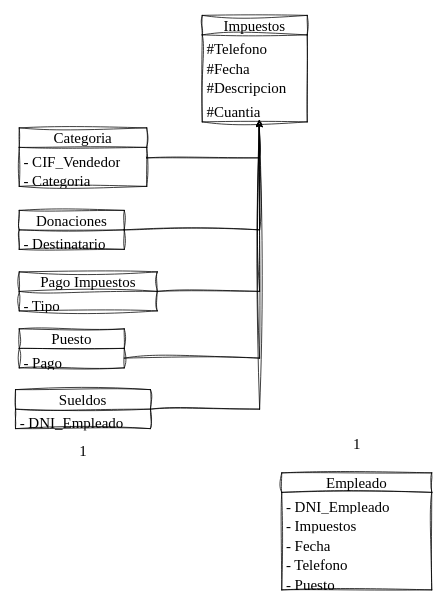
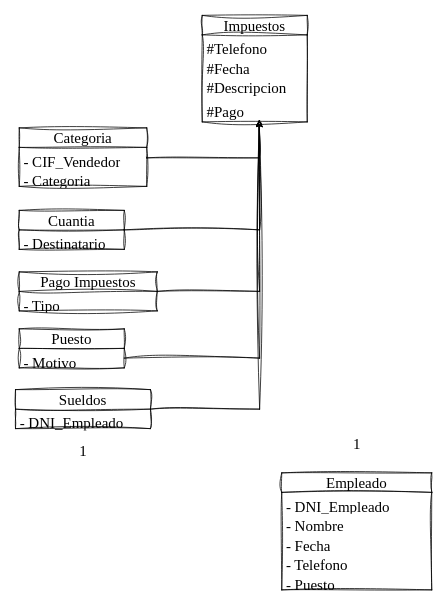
node "#Cuantia": label "#Cuantia" -> "#Pago"
node "Donaciones": label "Donaciones" -> "Cuantia"
node "- Pago": label "- Pago" -> "- Motivo"
node "- Impuestos": label "- Impuestos" -> "- Nombre"
